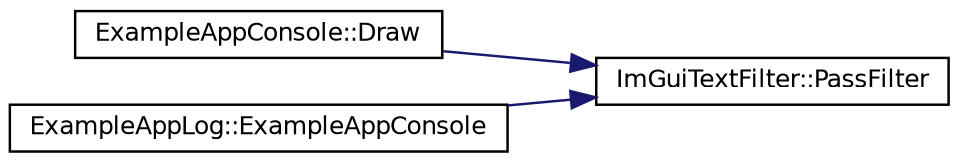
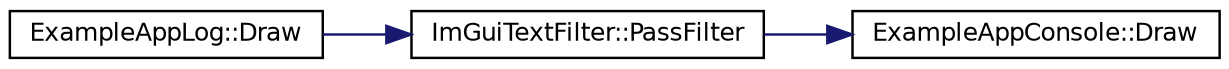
edge "ExampleAppConsole::Draw" -> "ImGuiTextFilter::PassFilter": reversed
node "ExampleAppLog::ExampleAppConsole": label "ExampleAppLog::ExampleAppConsole" -> "ExampleAppLog::Draw"
